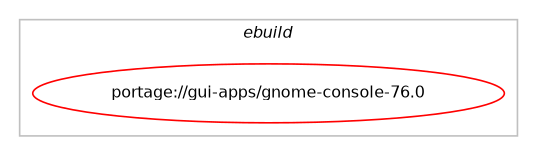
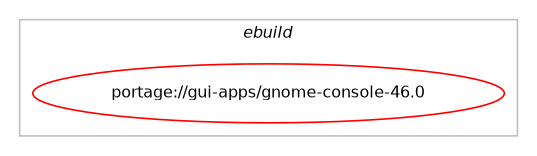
node "portage://gui-apps/gnome-console-76.0": label "portage://gui-apps/gnome-console-76.0" -> "portage://gui-apps/gnome-console-46.0"
